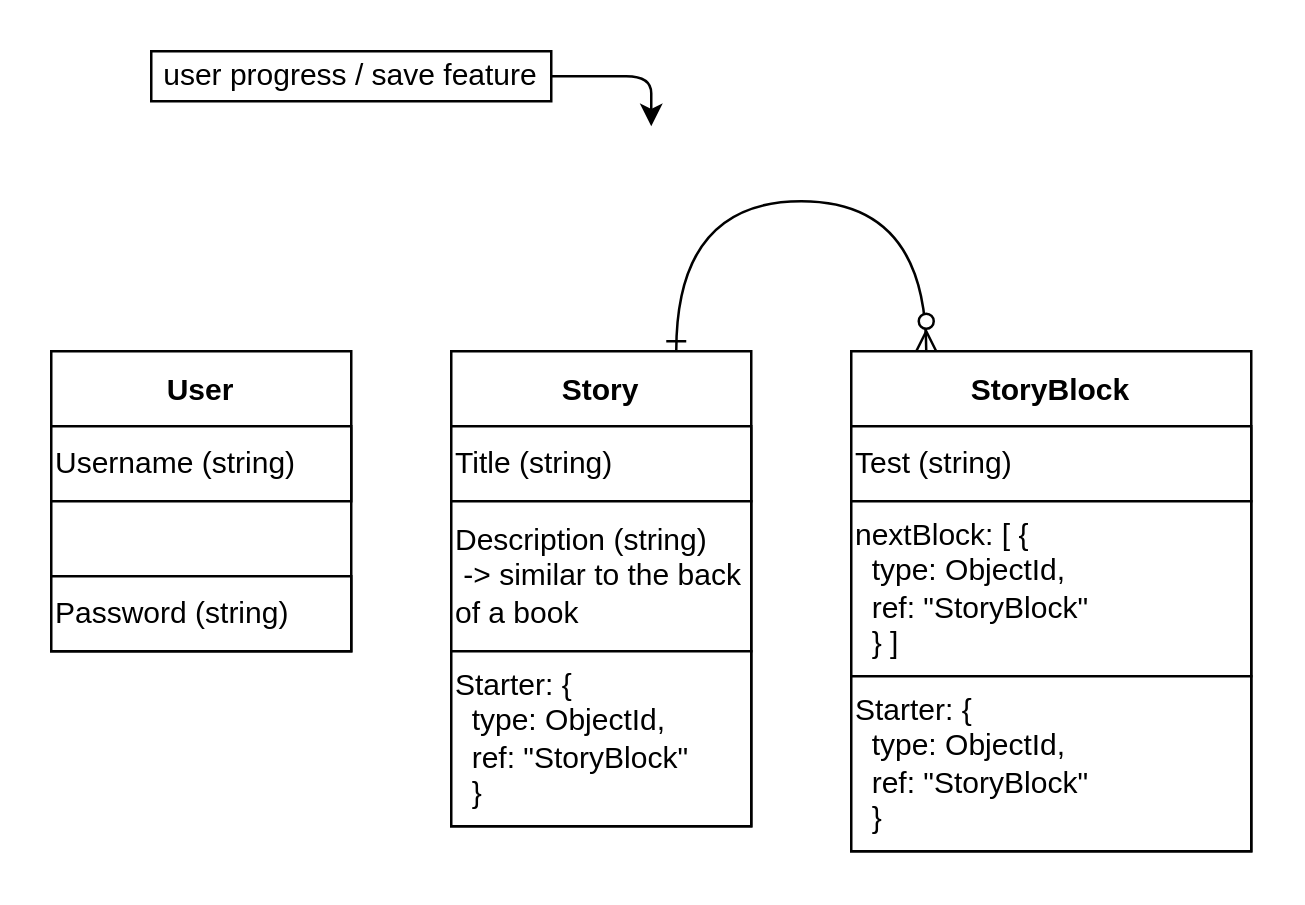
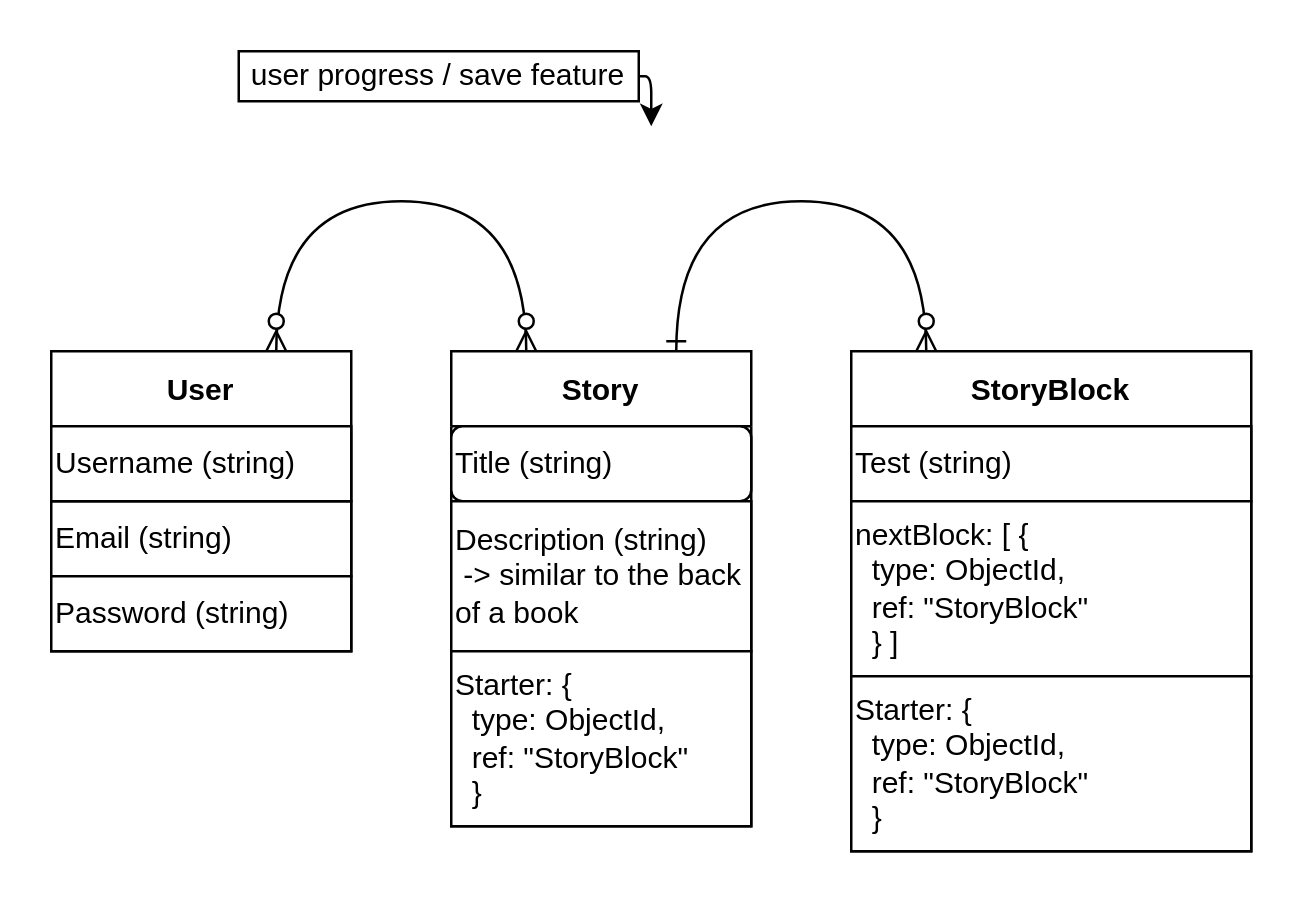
node "user progress / save feature": moved (351, 76) -> (439, 76)
edge "User" -- "Story": added
node "Title (string)": shape rectangle -> rounded rectangle
node "Email (string)": added
